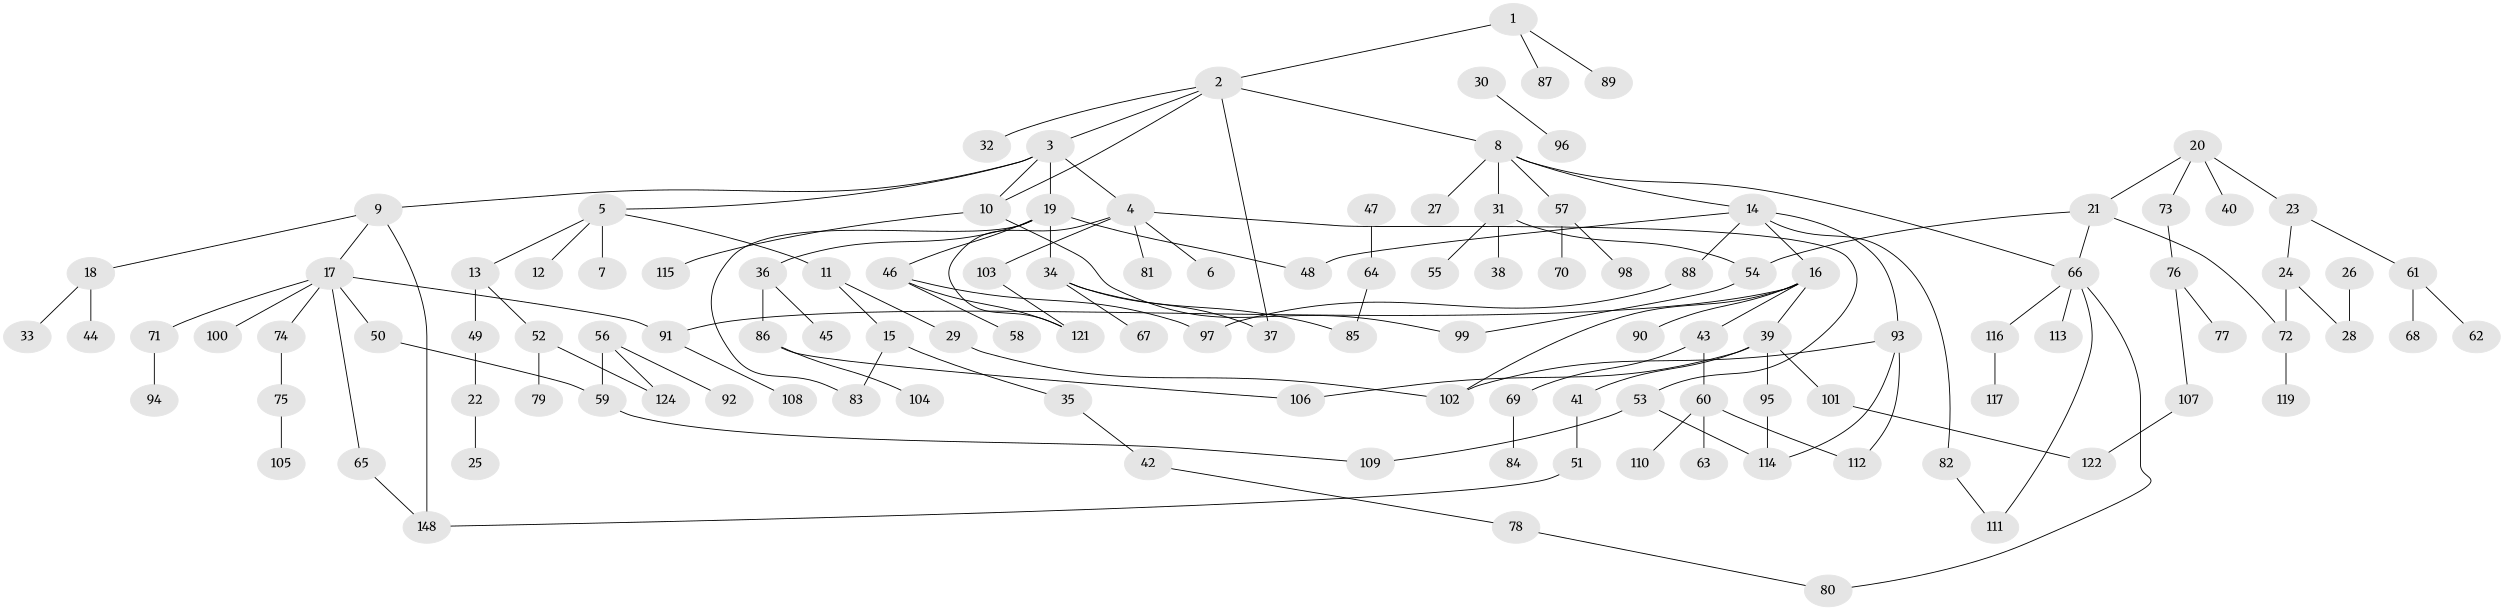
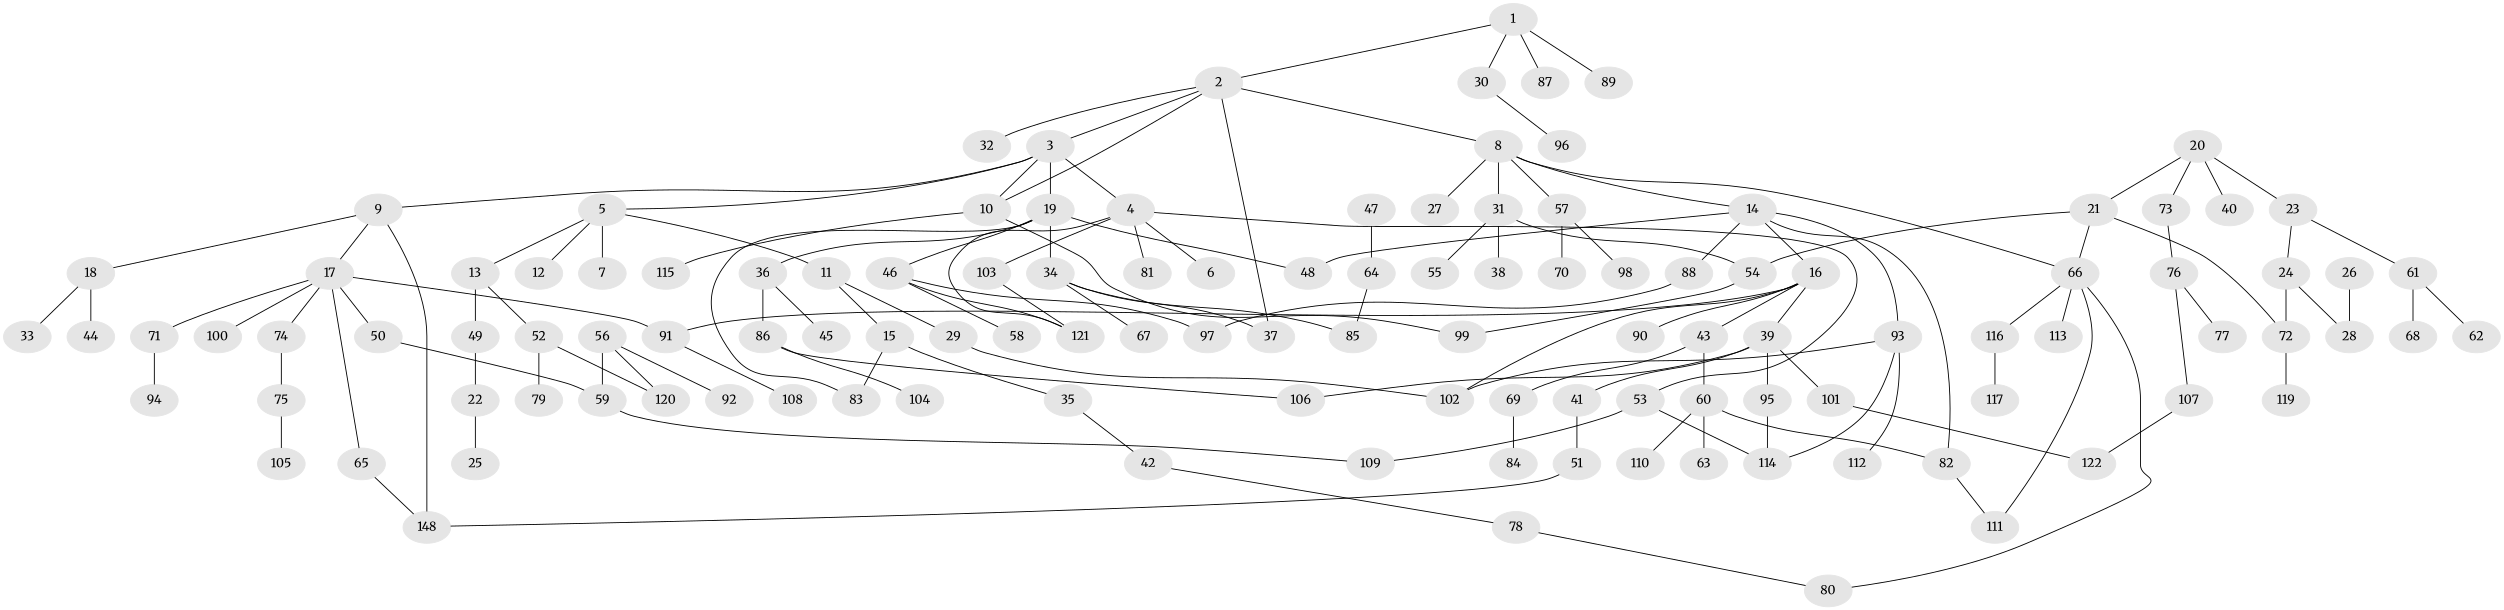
edge "1" -- "30": added
node "124": label "124" -> "120"
edge "60" -- "112": now "60" -- "82"
